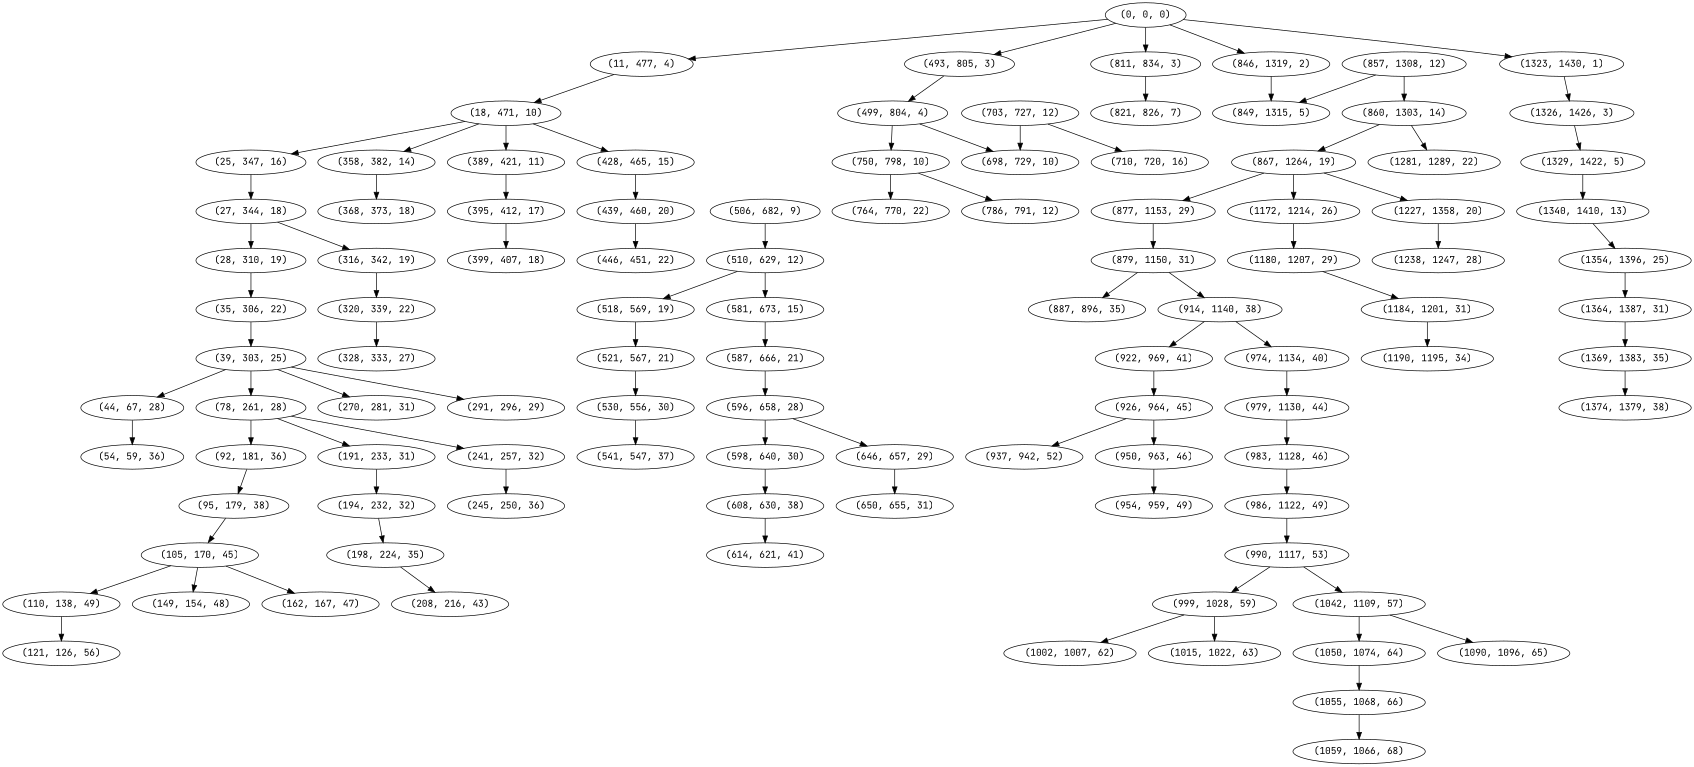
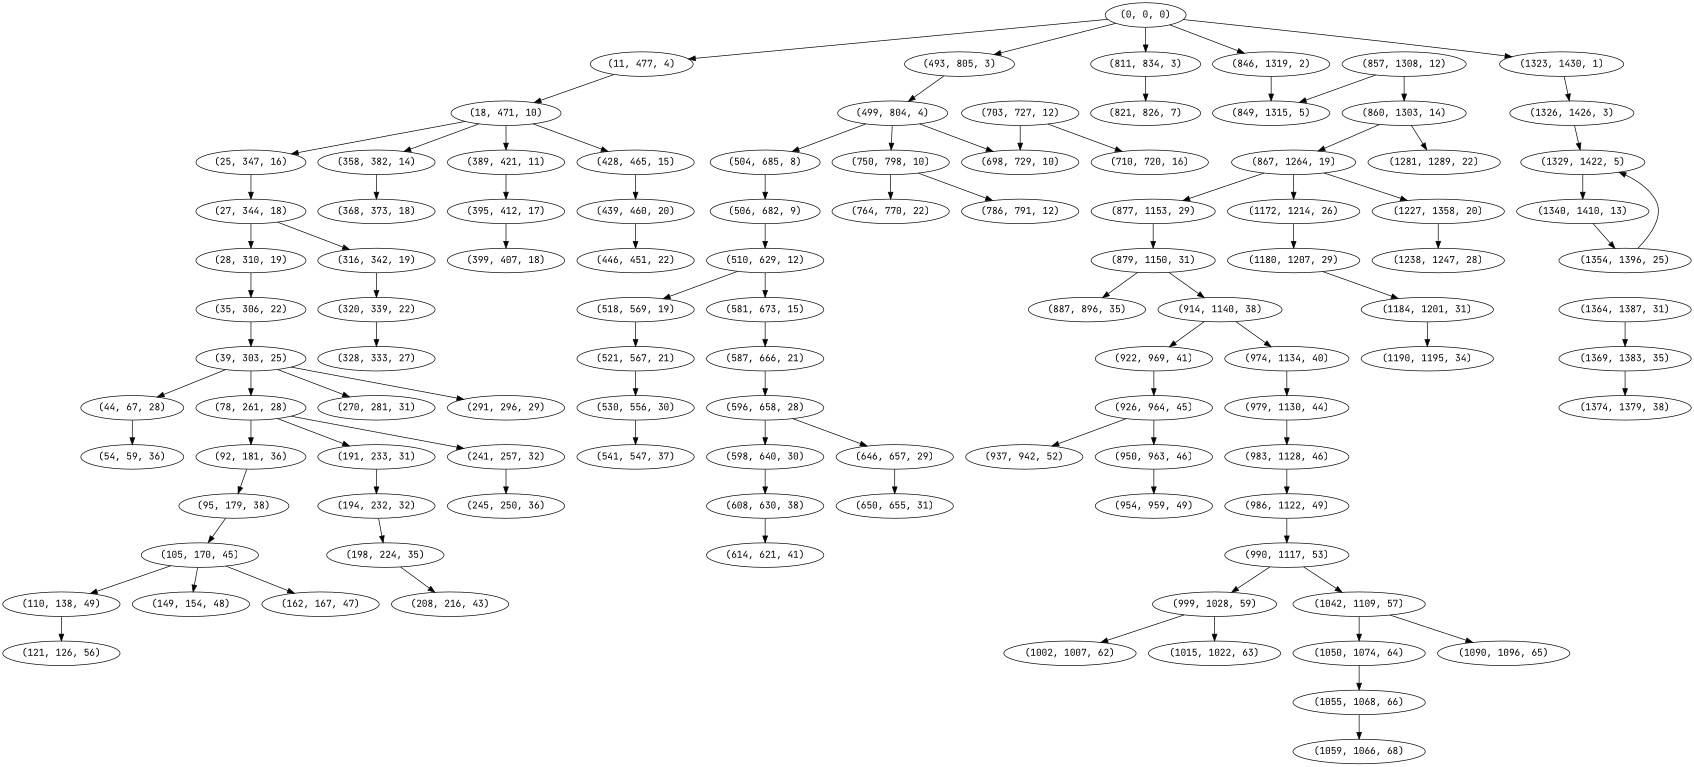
node "(504, 685, 8)": added
edge "(1354, 1396, 25)" -> "(1364, 1387, 31)": now "(1354, 1396, 25)" -> "(1329, 1422, 5)"
